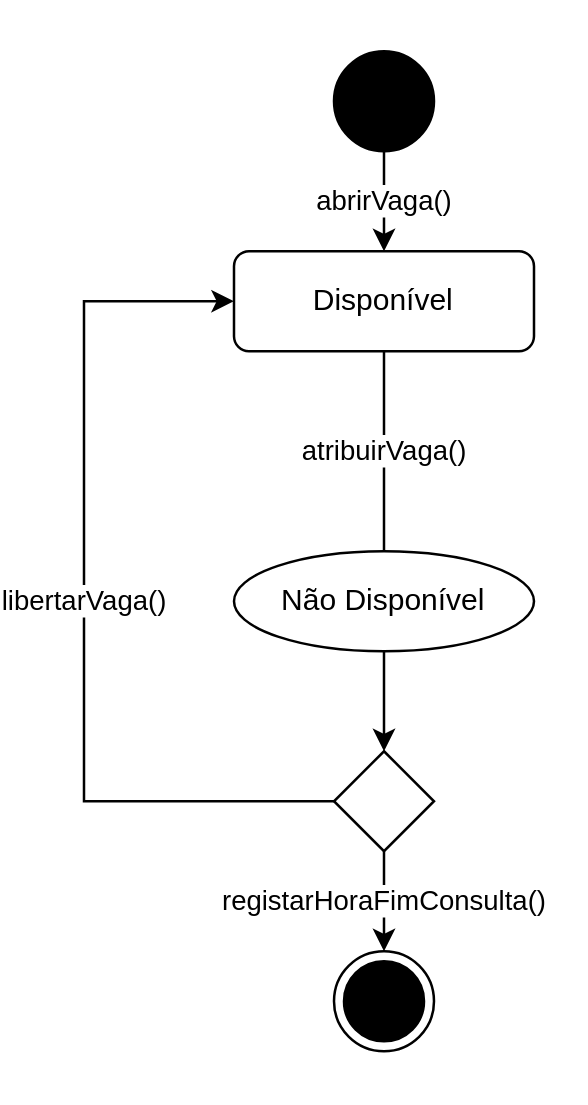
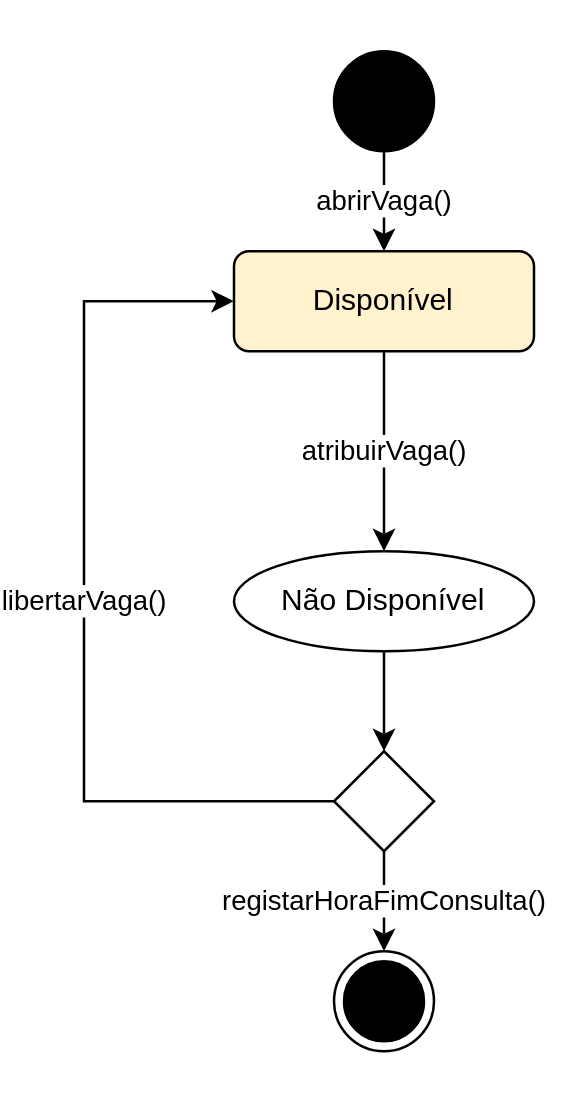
node "Disponível": fillcolor #ffffff -> #fff2cc
edge "Disponível" -- "Não Disponível": arrowhead none -> classic
